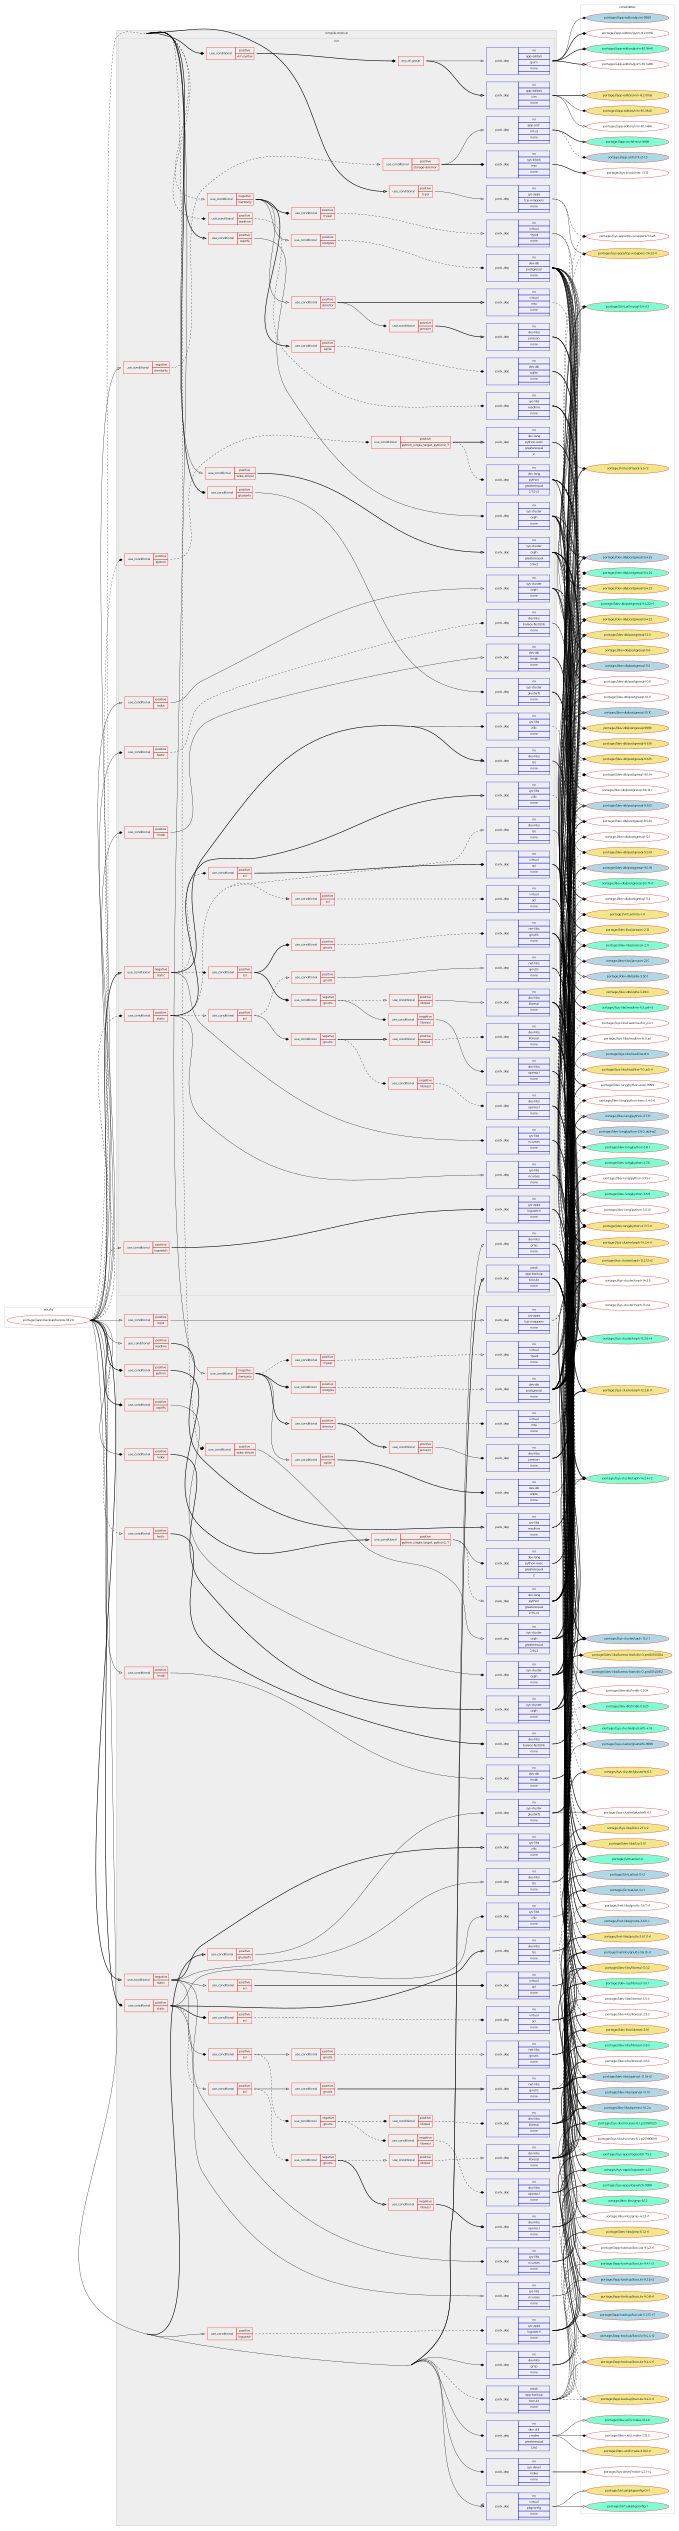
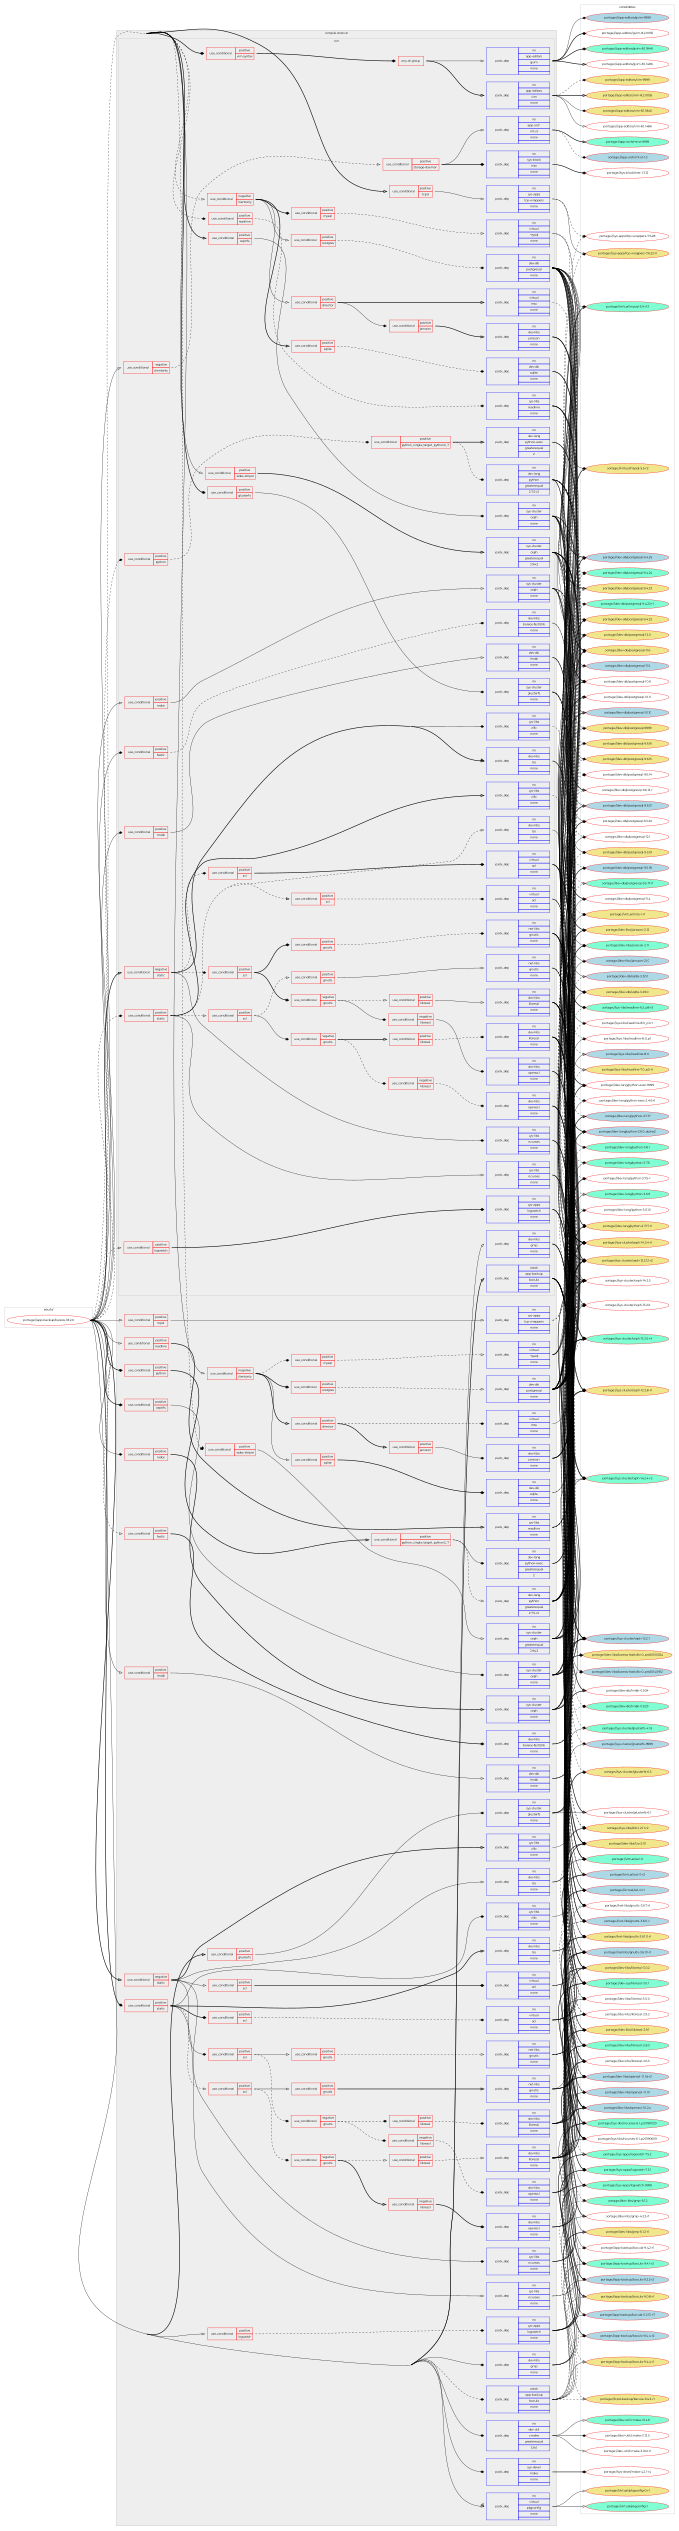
node "portage://app-editors/vim-9999": added
node "portage://sys-apps/logwatch-4.5.1": label "portage://sys-apps/logwatch-4.5.1" -> "portage://sys-apps/logwatch-7.5.1"
node "portage://app-backup/bacula-9.4.3-r1": label "portage://app-backup/bacula-9.4.3-r1" -> "portage://tcpd-backup/bacula-9.4.3-r1"
node "portage://dev-util/cmake-3.16.2-r1": fillcolor khaki -> white
